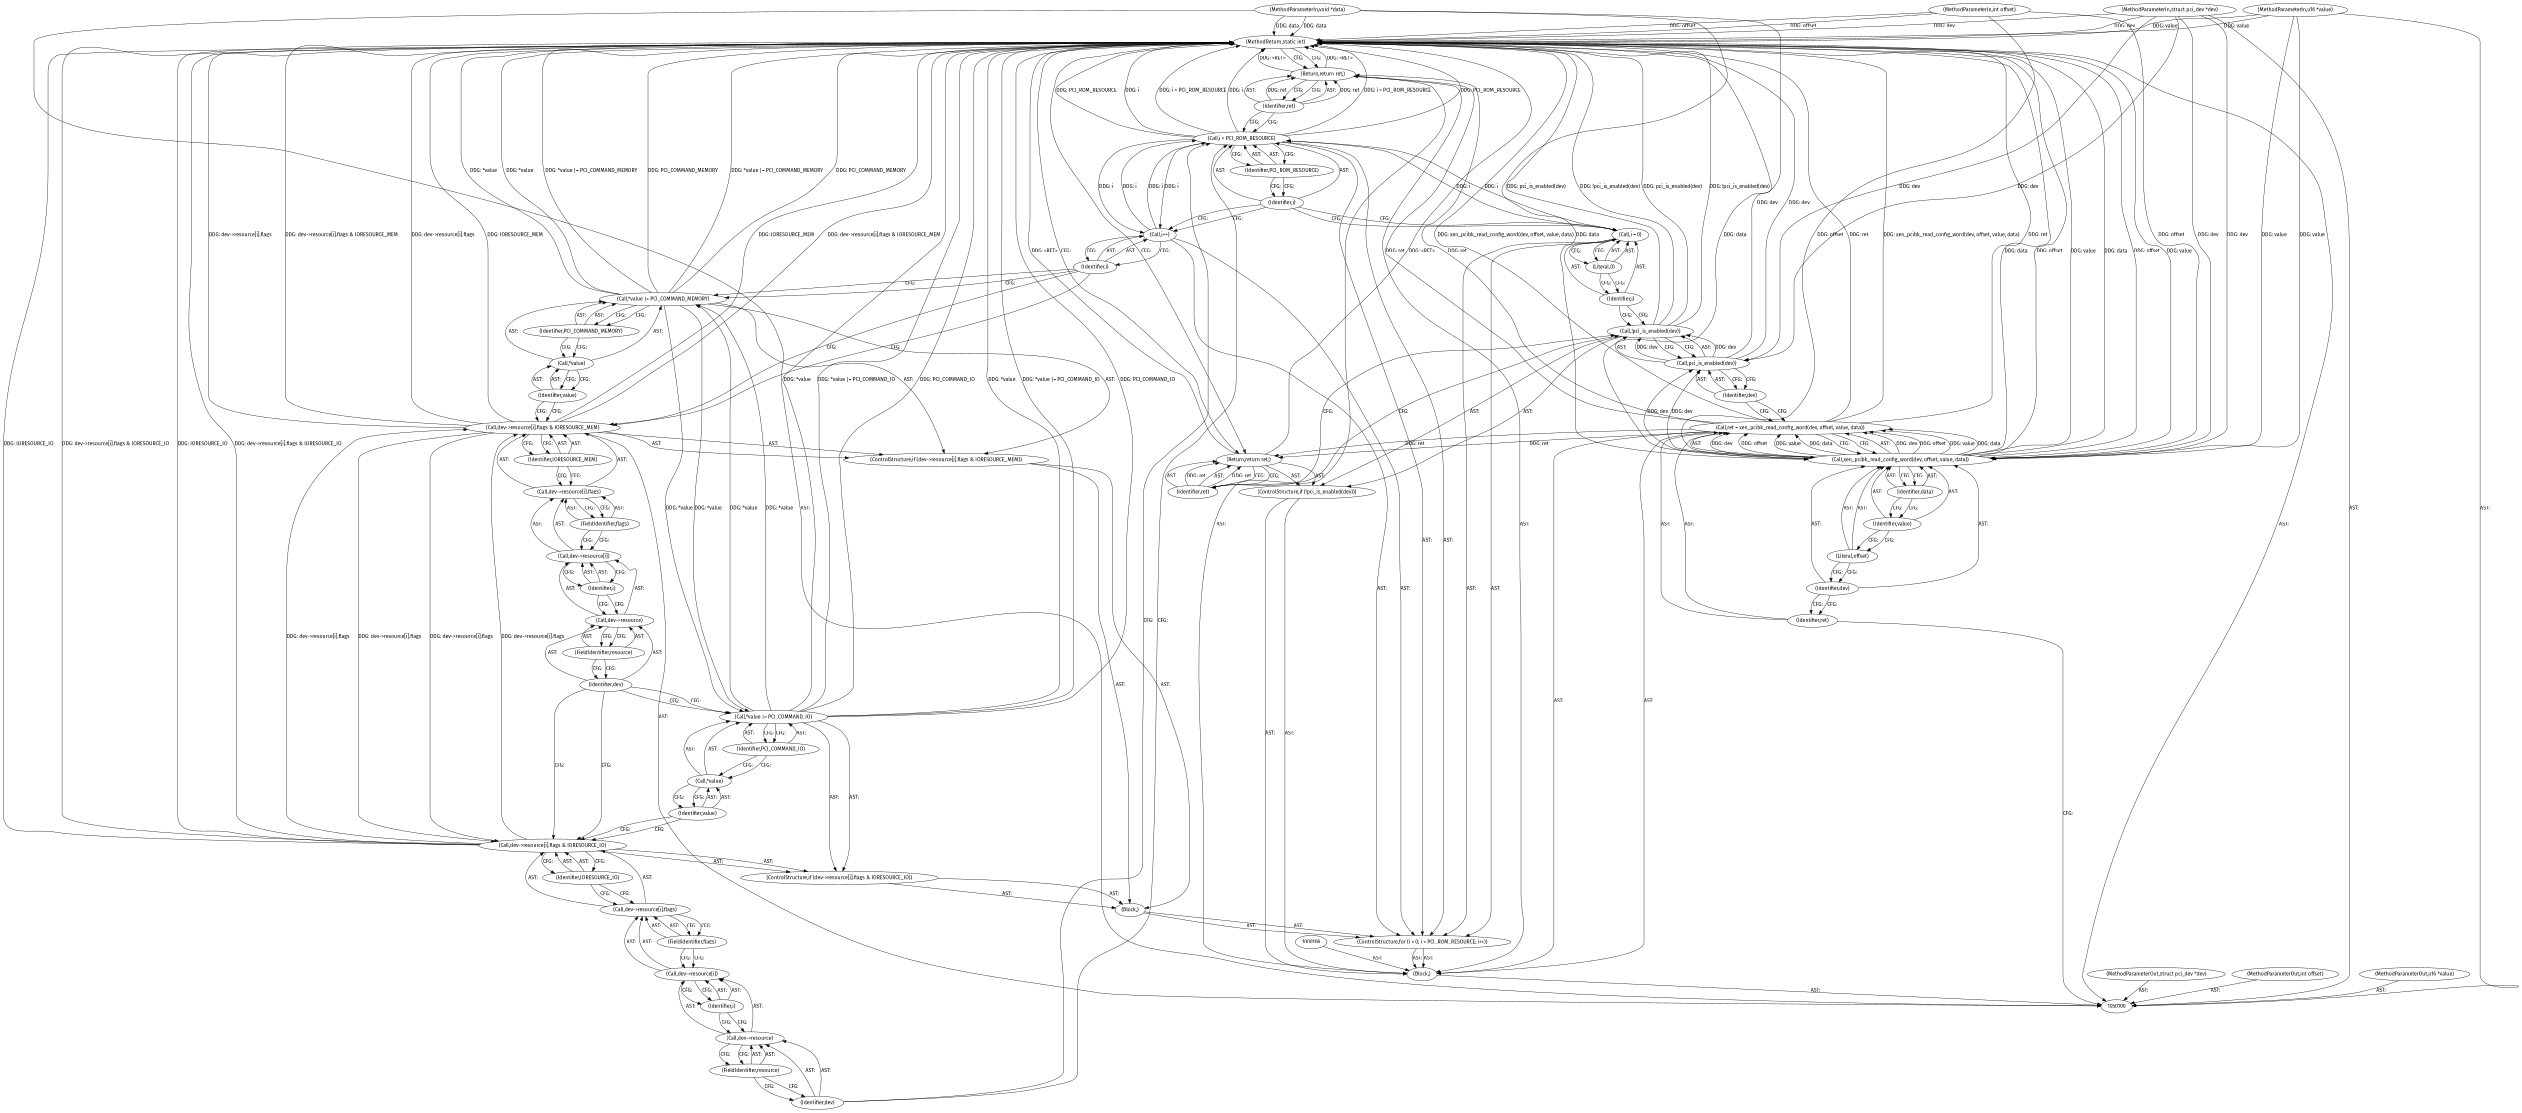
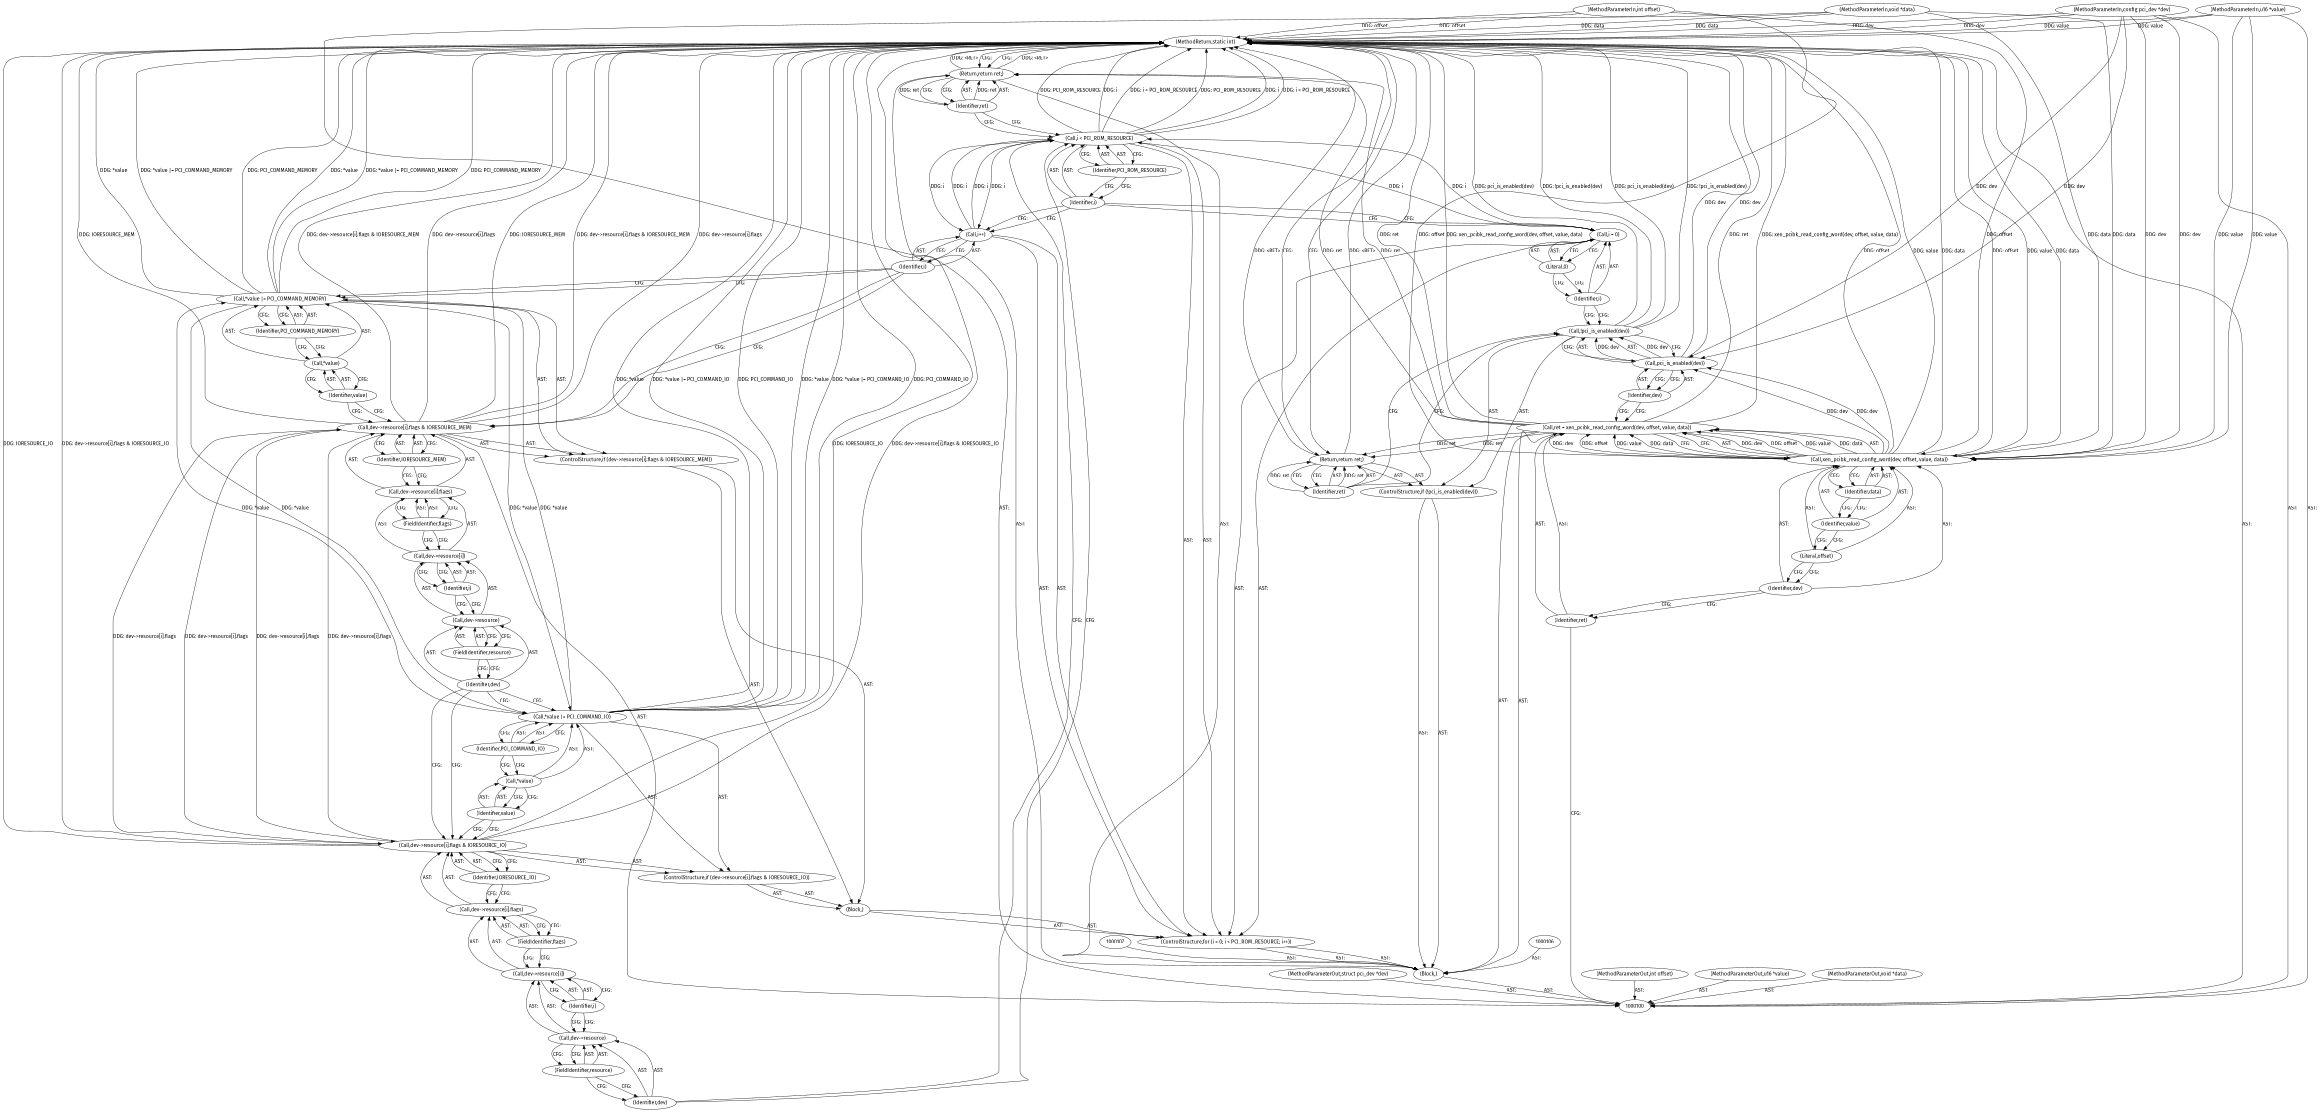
node "(MethodParameterIn,struct pci_dev *dev)": label "(MethodParameterIn,struct pci_dev *dev)" -> "(MethodParameterIn,config pci_dev *dev)"
node "1000107": added
node "(MethodParameterOut,void *data)": added
node "1050100": label "1050100" -> "1000100"
